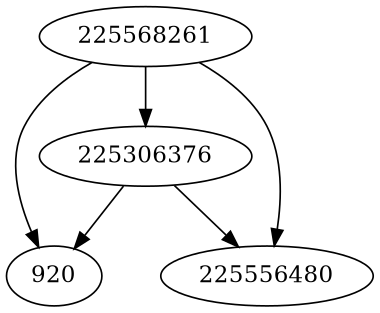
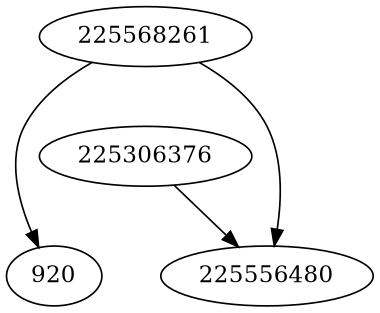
edge "225568261" -> "225306376": removed
edge "225306376" -> "920": removed
